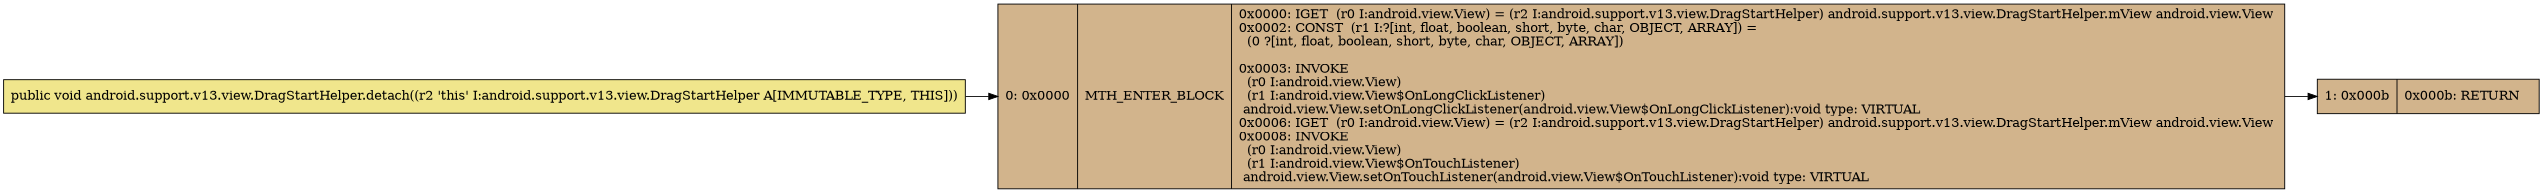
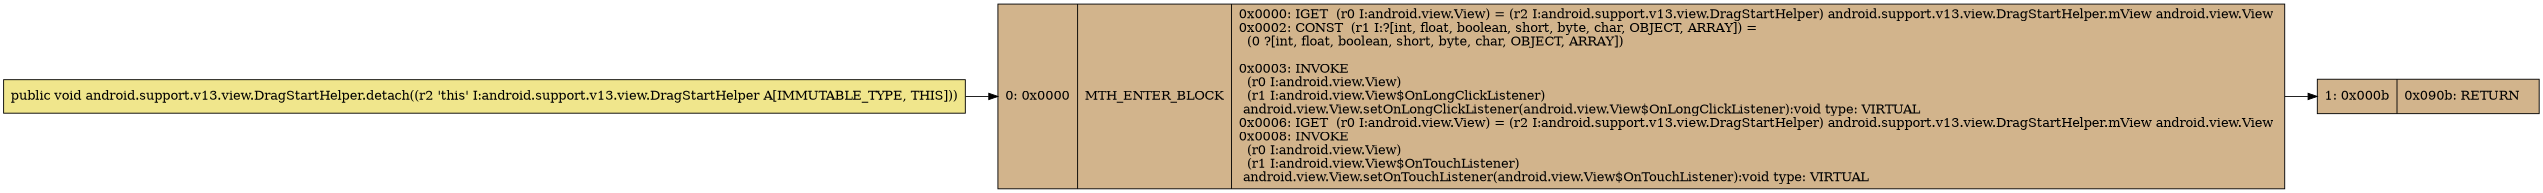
node "1: 0x000b": text "0x000b: RETURN" -> "0x090b: RETURN"
